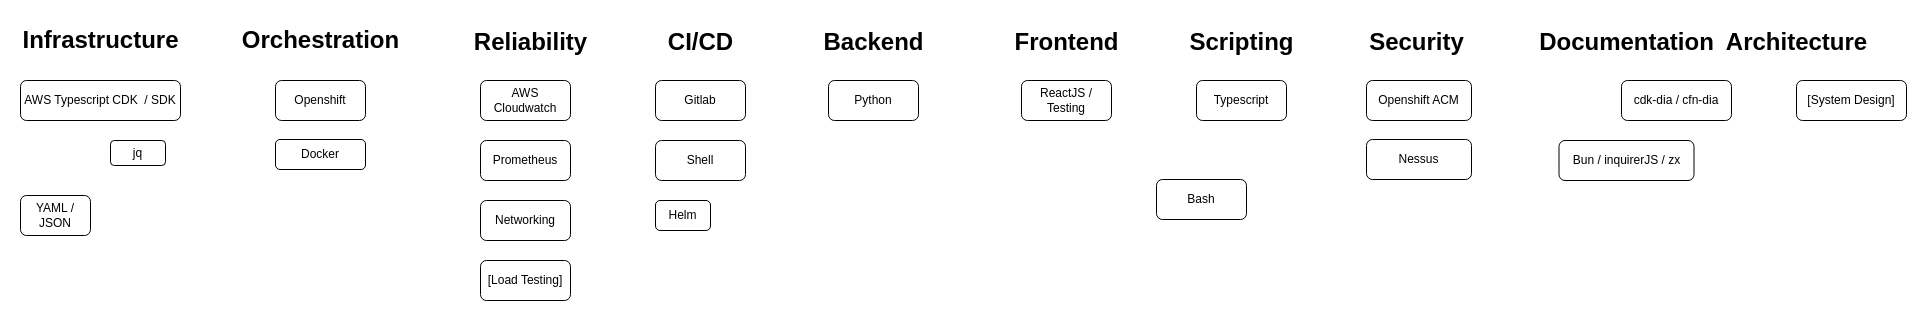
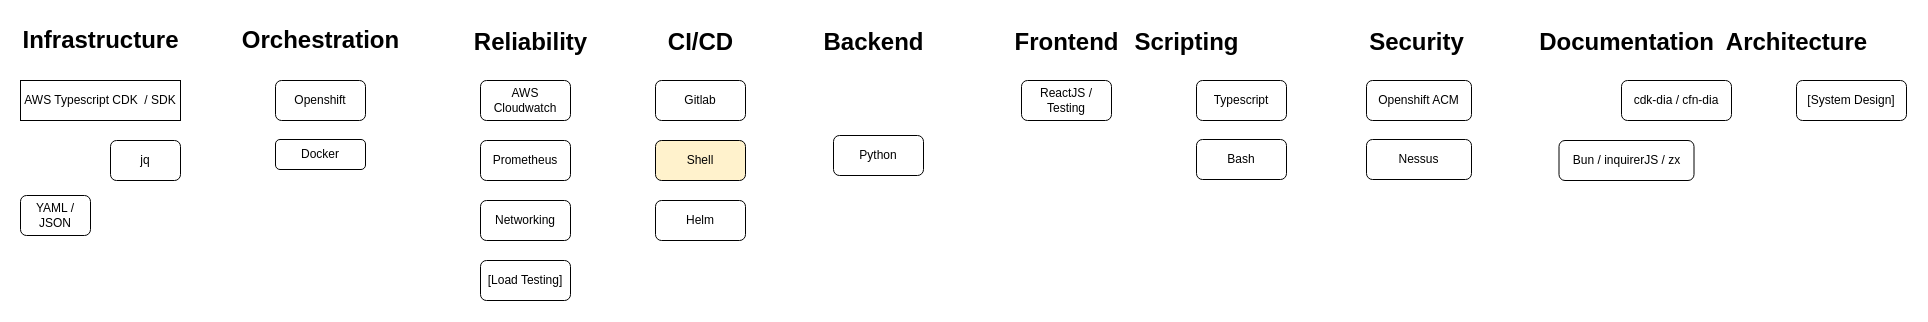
node "Scripting": moved (1242, 43) -> (1187, 43)
node "AWS Typescript CDK / SDK": shape rounded rectangle -> rectangle
node "Python": moved (874, 101) -> (879, 156)
node "jq": size 55x25 -> 70x40
node "Shell": fillcolor #ffffff -> #fff2cc
node "Bash": moved (1202, 200) -> (1242, 160)
node "Helm": size 55x30 -> 90x40
